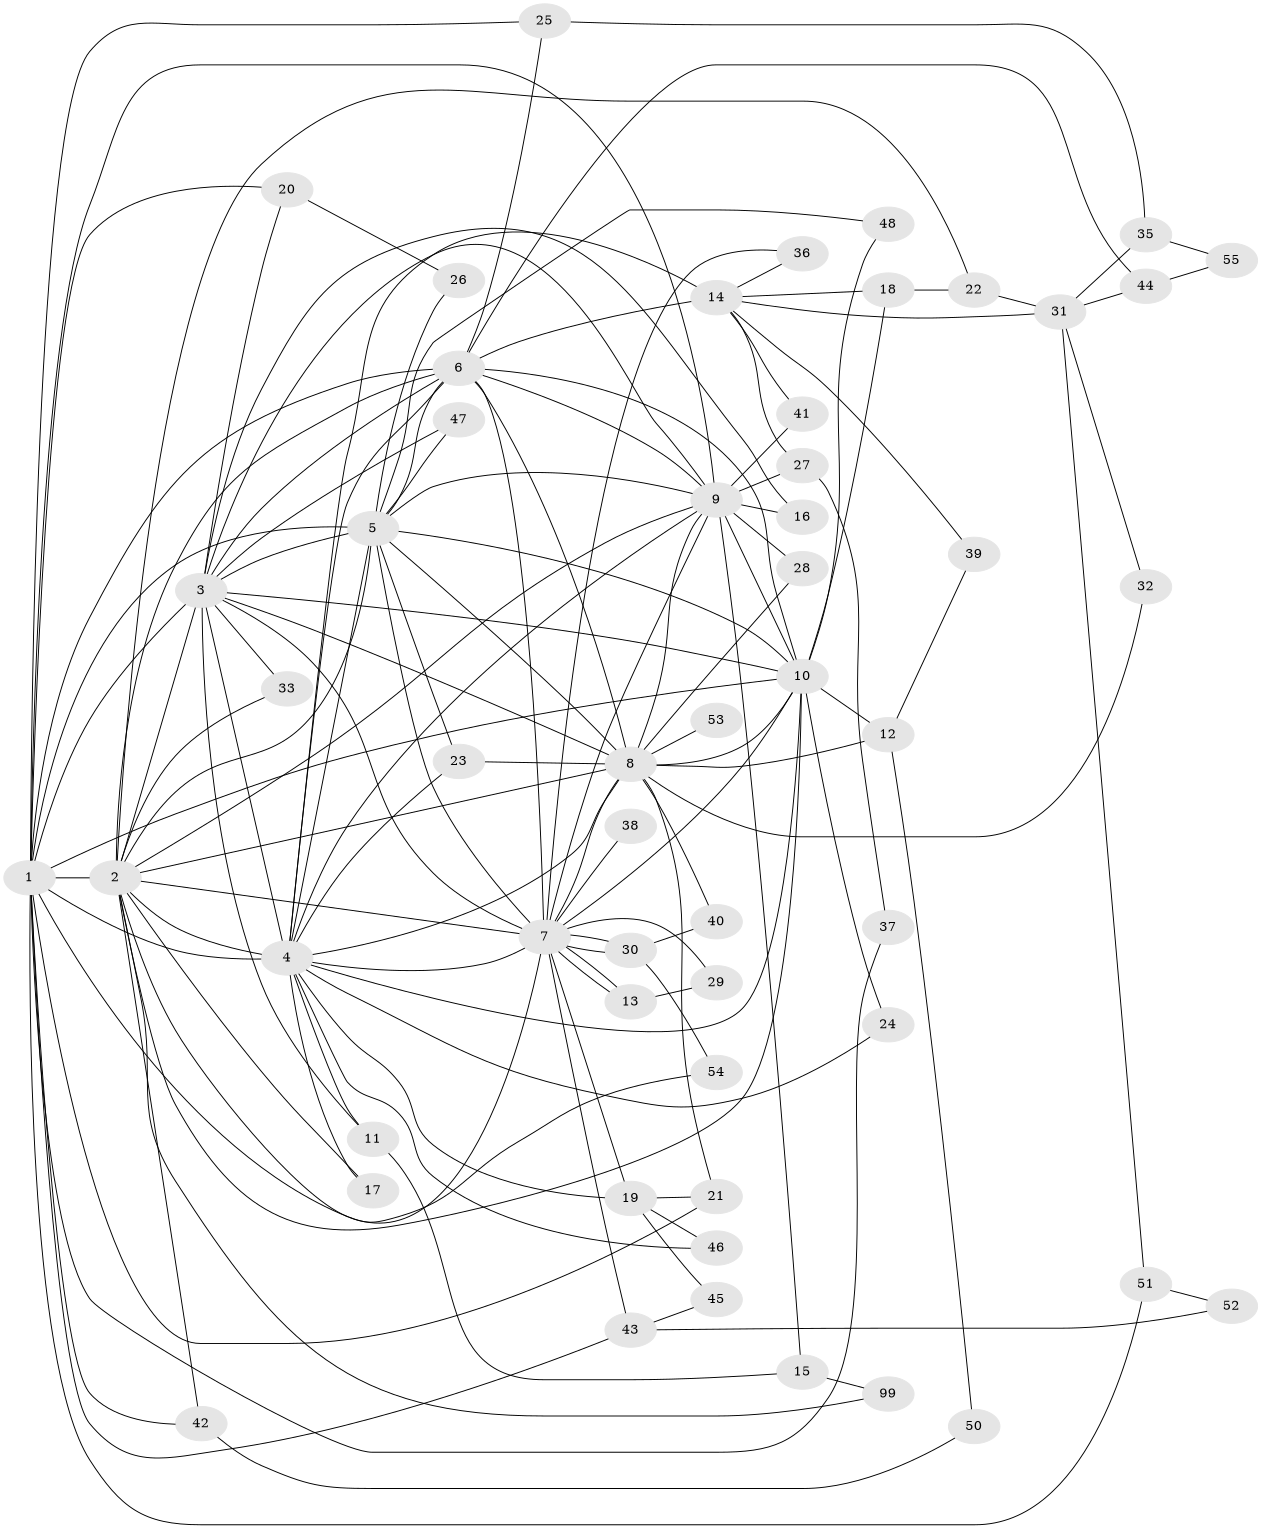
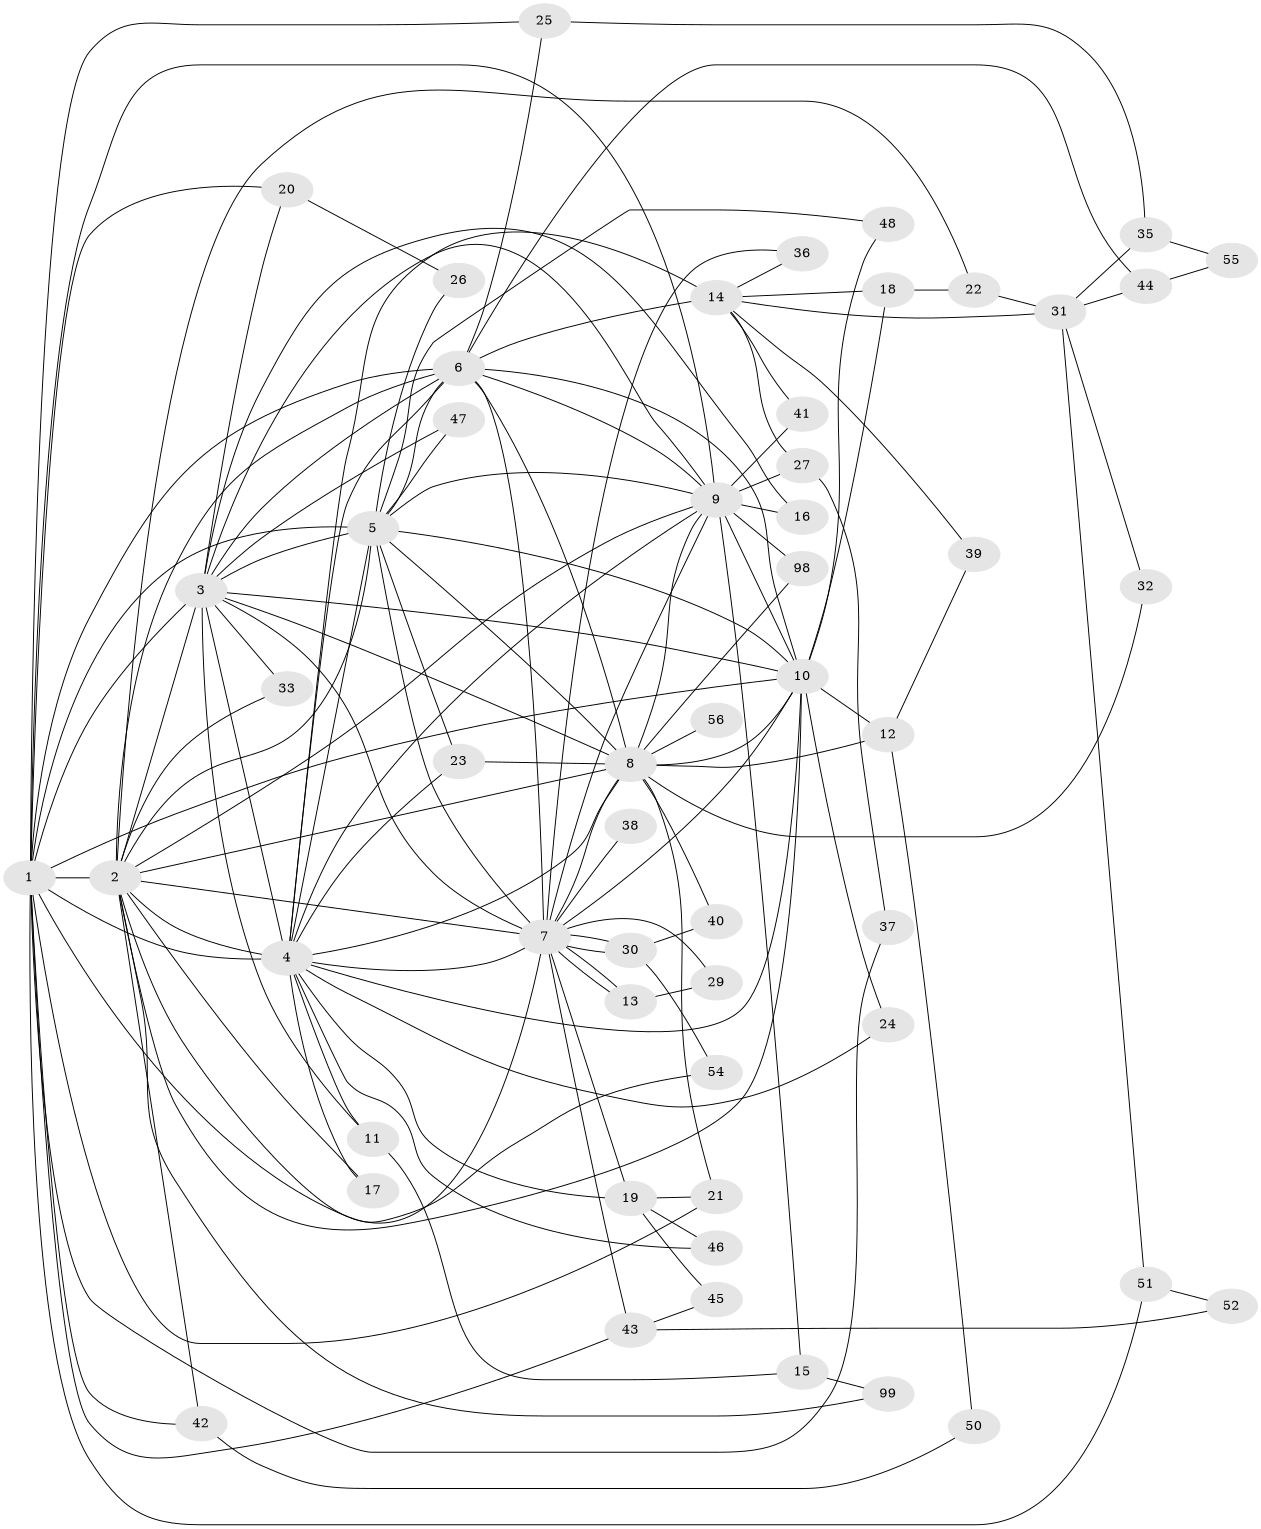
node "28": label "28" -> "98"
node "53": label "53" -> "56"
